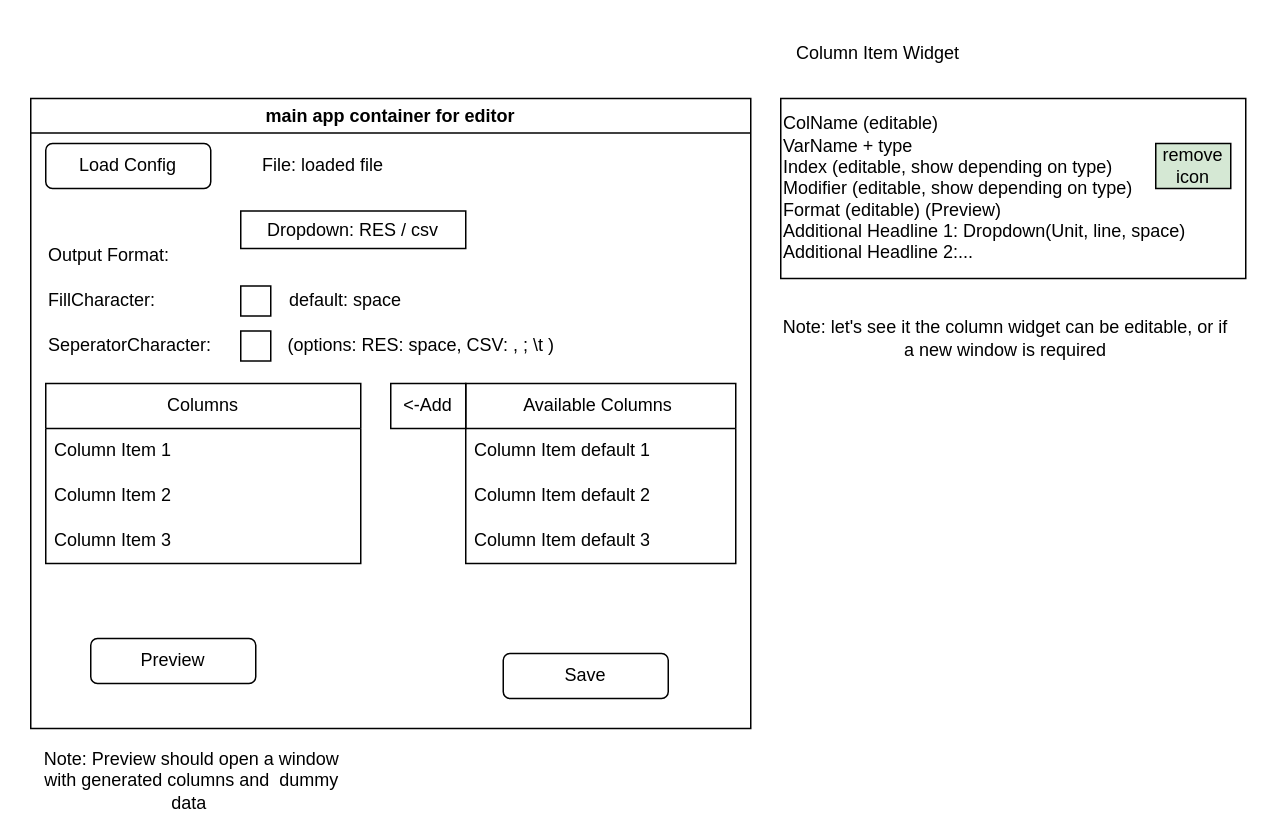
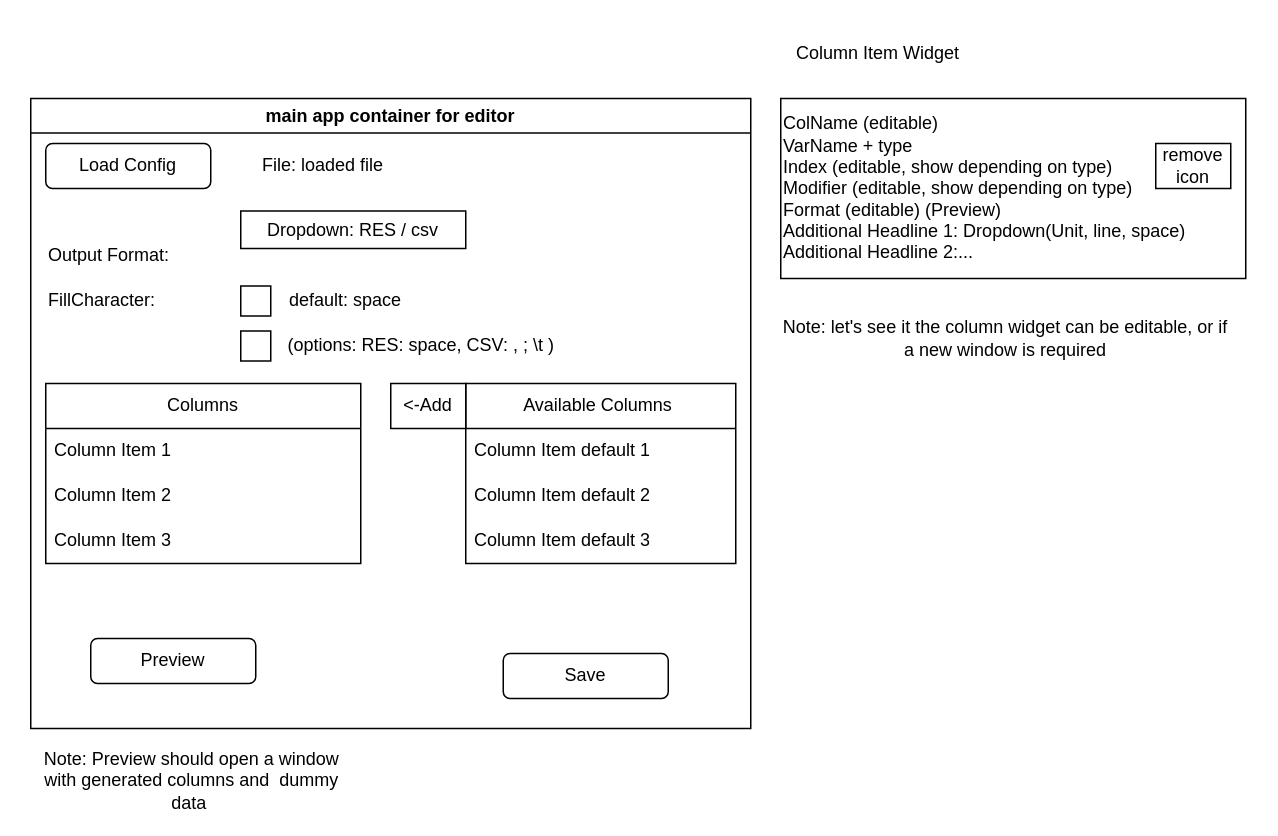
node "remove icon": fillcolor #d5e8d4 -> #ffffff
node "SeperatorCharacter:": removed
